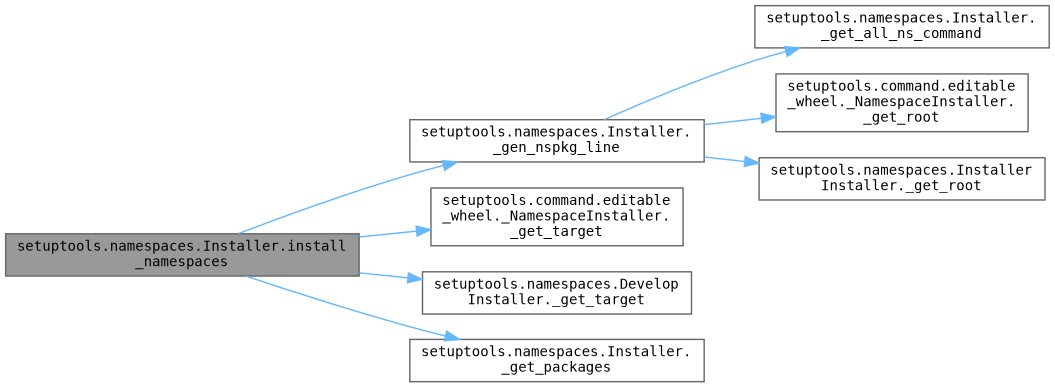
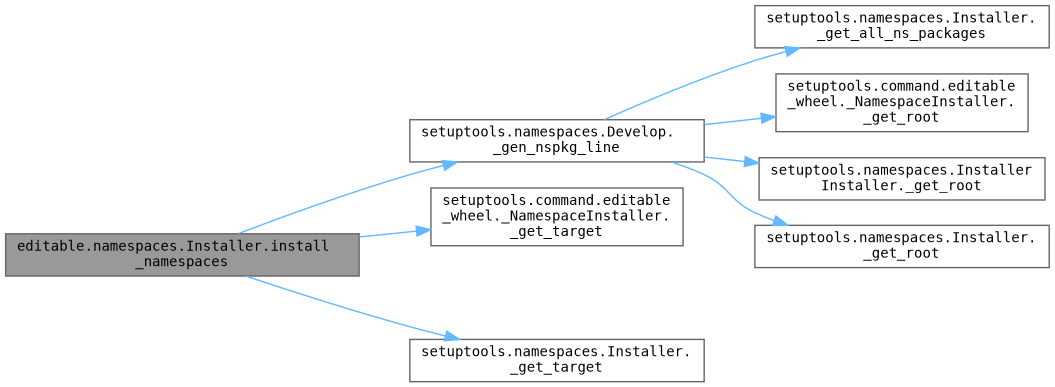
node "setuptools.namespaces.Installer. _get_all_ns_command": label "setuptools.namespaces.Installer. _get_all_ns_command" -> "setuptools.namespaces.Installer. _get_all_ns_packages"
node "setuptools.namespaces.Installer. _gen_nspkg_line": label "setuptools.namespaces.Installer. _gen_nspkg_line" -> "setuptools.namespaces.Develop. _gen_nspkg_line"
node "setuptools.namespaces.Installer. _get_root": added
node "setuptools.namespaces.Installer.install _namespaces": label "setuptools.namespaces.Installer.install _namespaces" -> "editable.namespaces.Installer.install _namespaces"
node "setuptools.namespaces.Develop Installer._get_target": removed
node "setuptools.namespaces.Installer. _get_packages": label "setuptools.namespaces.Installer. _get_packages" -> "setuptools.namespaces.Installer. _get_target"
